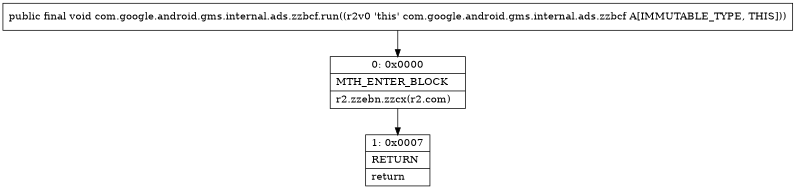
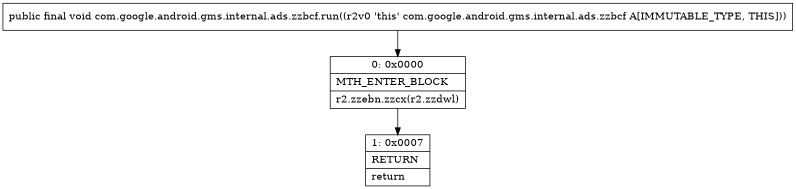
node "0: 0x0000": text "r2.zzebn.zzcx(r2.com)" -> "r2.zzebn.zzcx(r2.zzdwl)"
